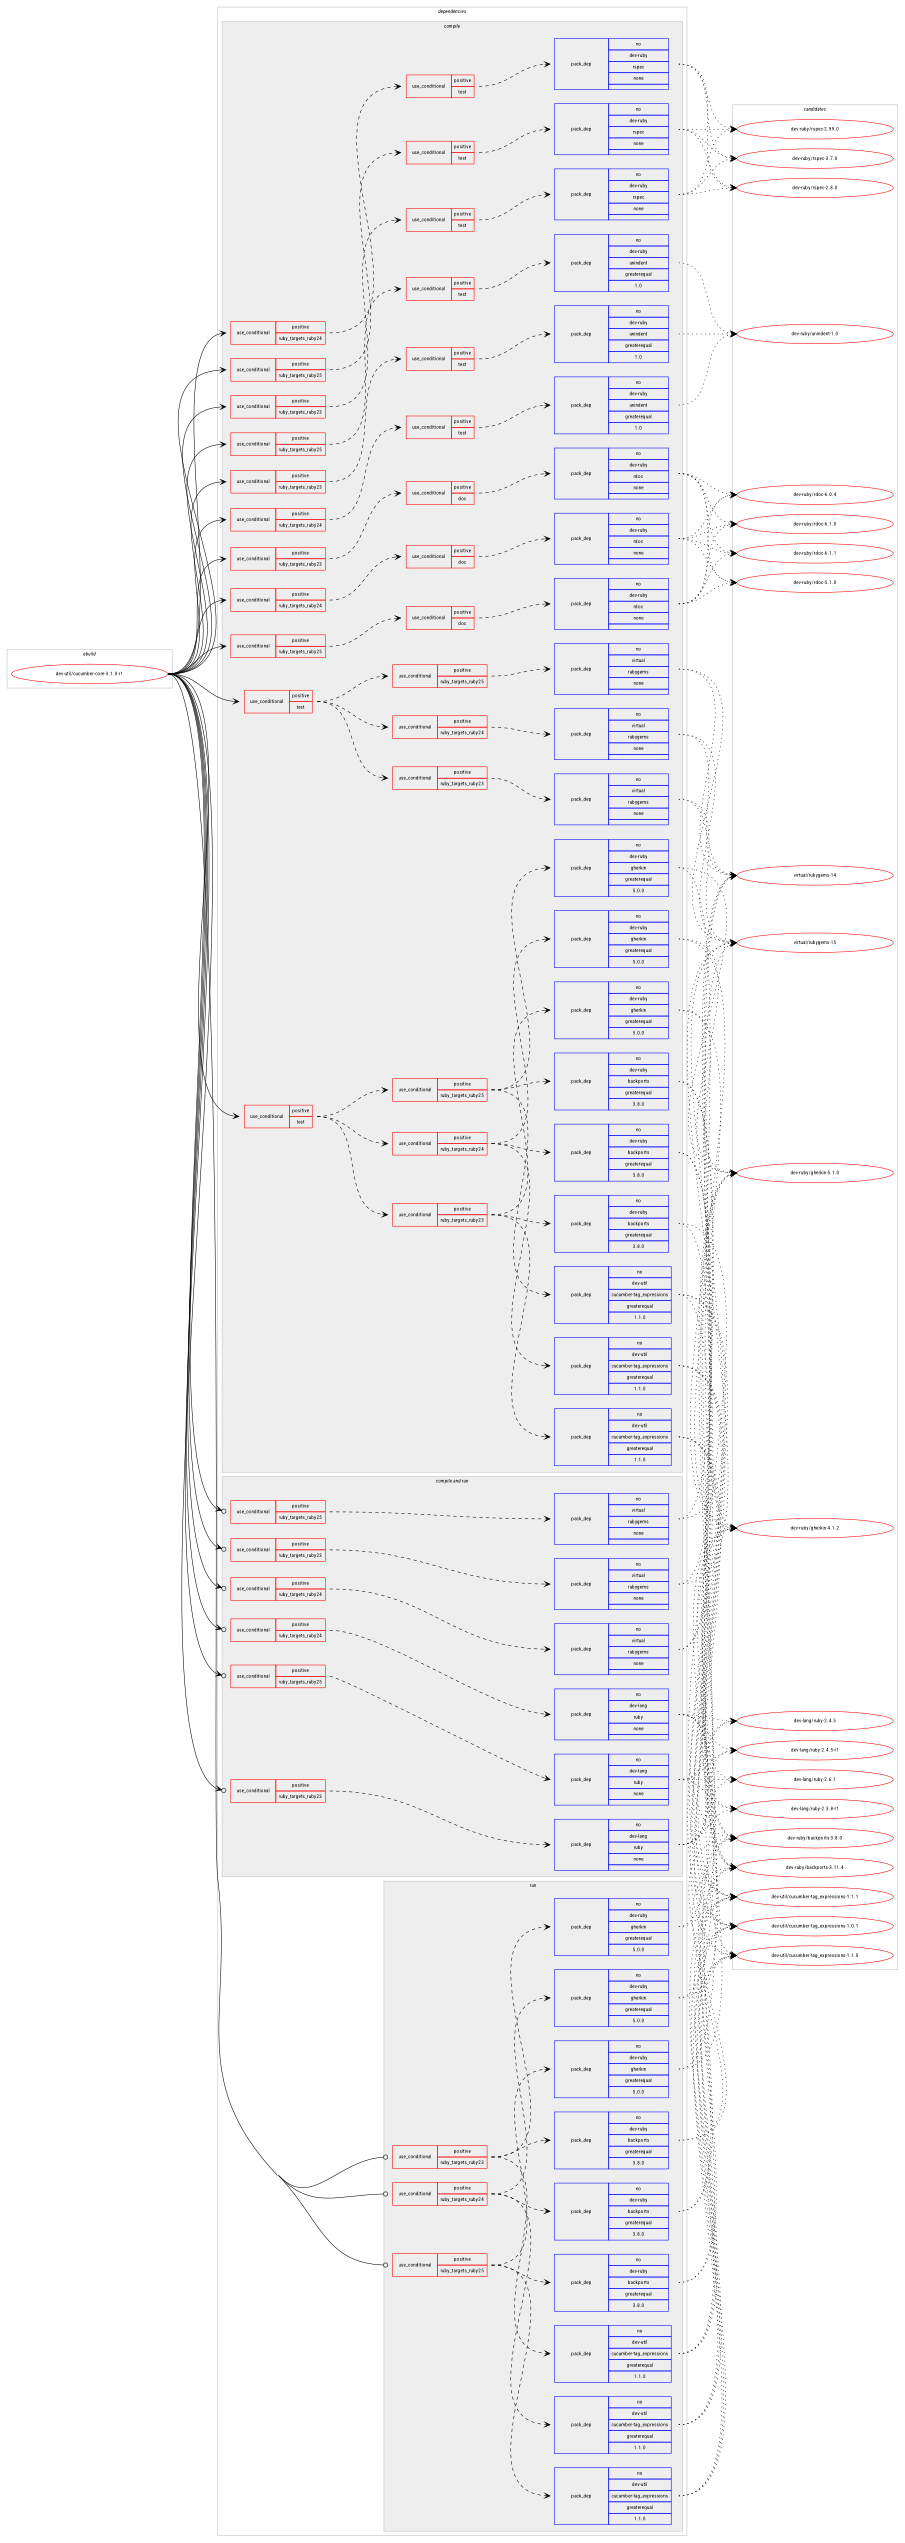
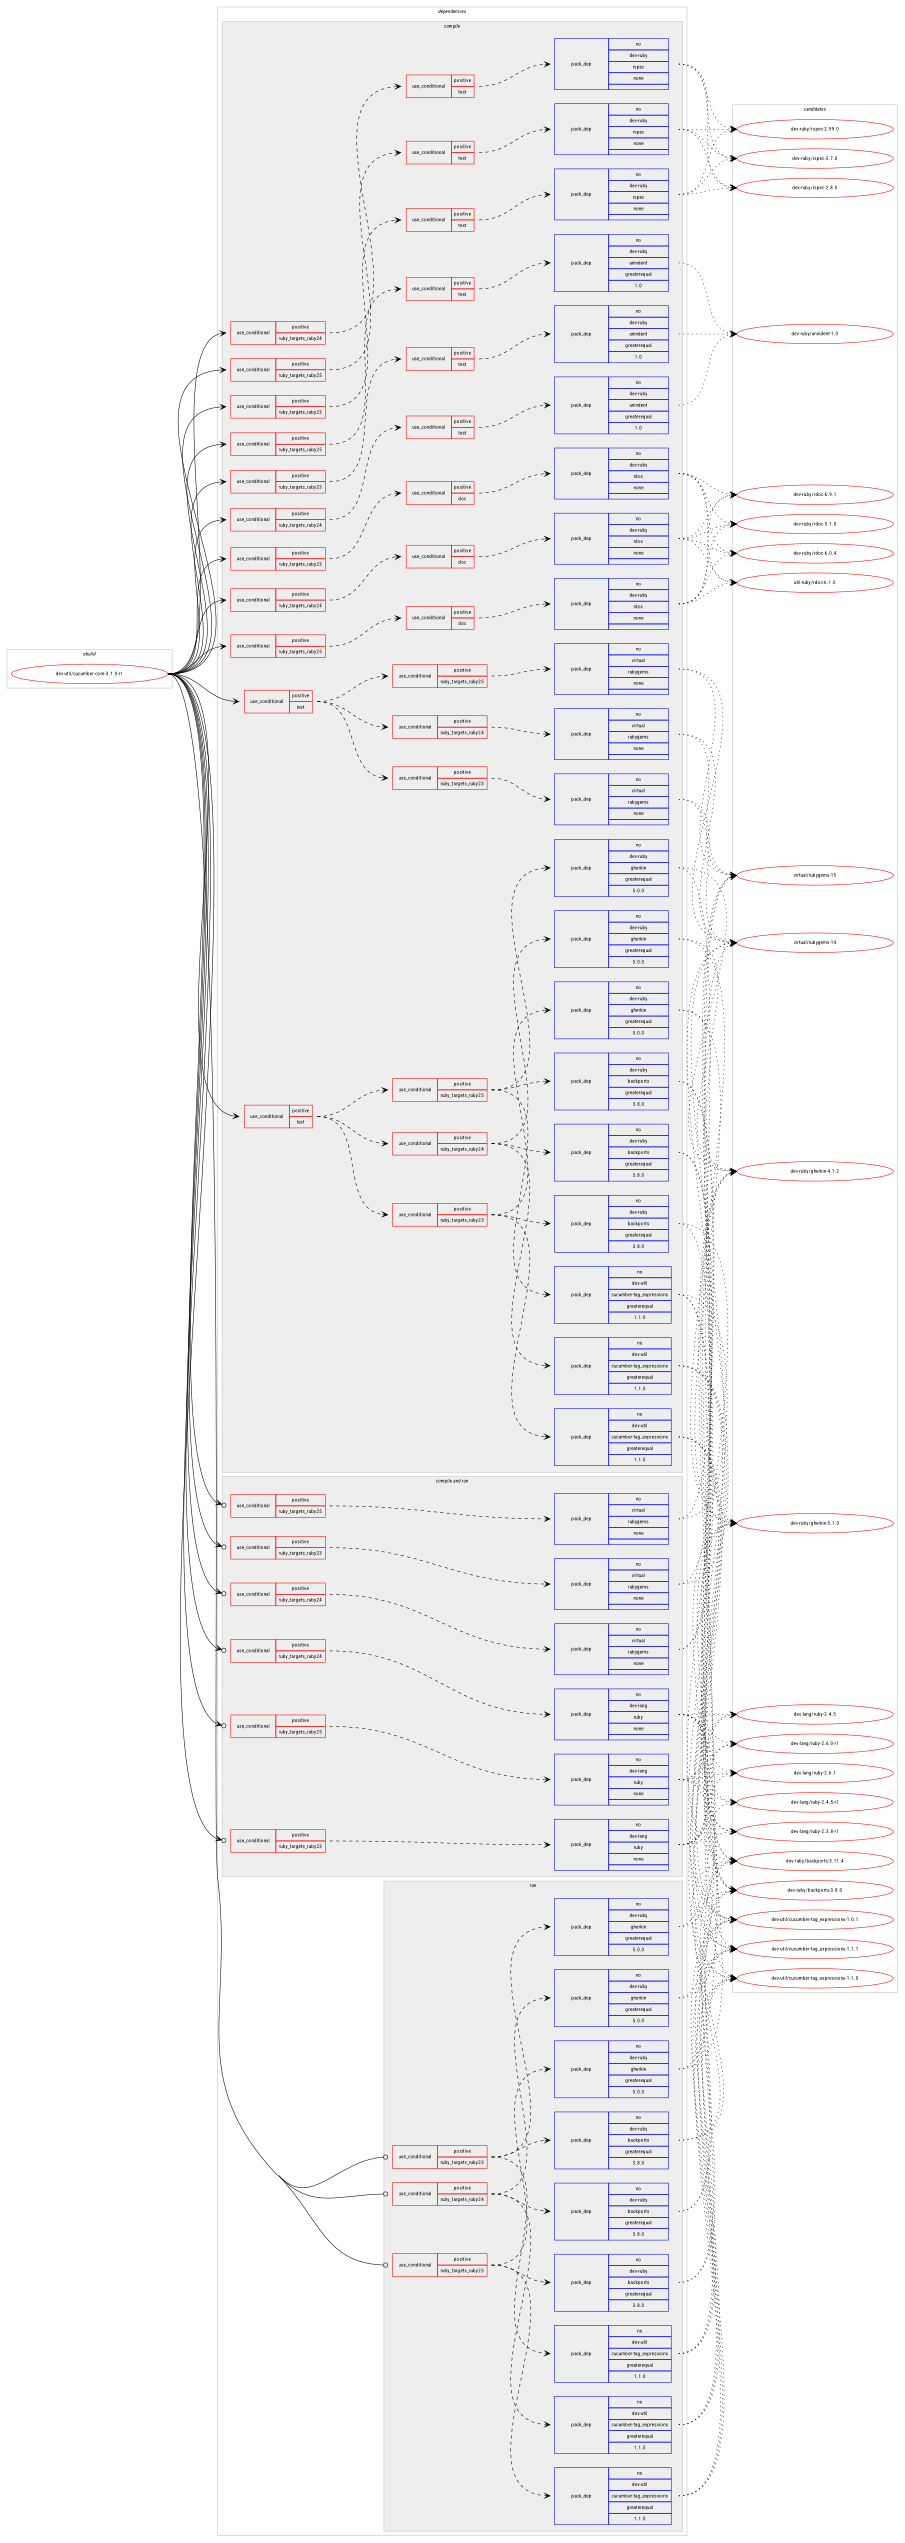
node "dev-ruby/rdoc-6.1.0": label "dev-ruby/rdoc-6.1.0" -> "util-ruby/rdoc-6.1.0"
node "dev-ruby/rdoc-6.1.1": label "dev-ruby/rdoc-6.1.1" -> "dev-ruby/rdoc-6.9.1"
node "dev-lang/ruby-2.6.0-r1": added
